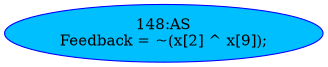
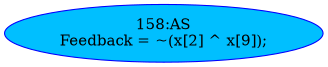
node "148:AS Feedback = ~(x[2] ^ x[9]);": label "148:AS Feedback = ~(x[2] ^ x[9]);" -> "158:AS Feedback = ~(x[2] ^ x[9]);"
